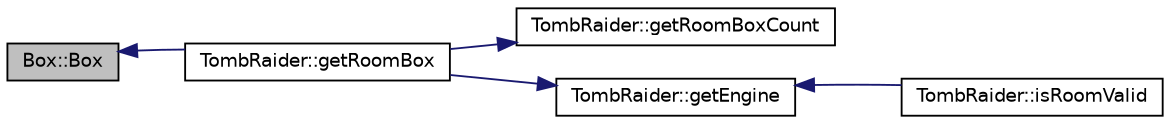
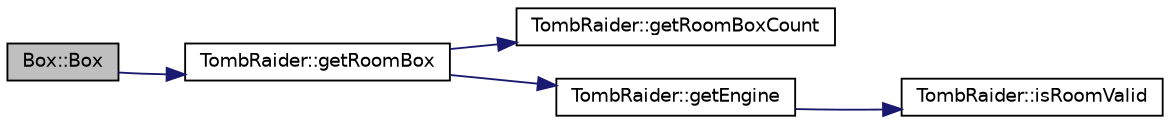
edge "TombRaider::getRoomBox" -> "Box::Box": reversed
edge "TombRaider::isRoomValid" -> "TombRaider::getEngine": reversed
